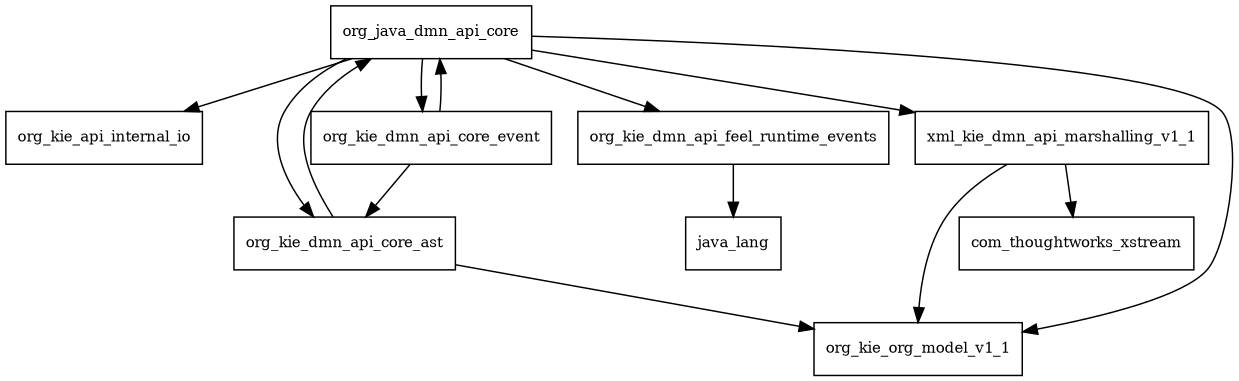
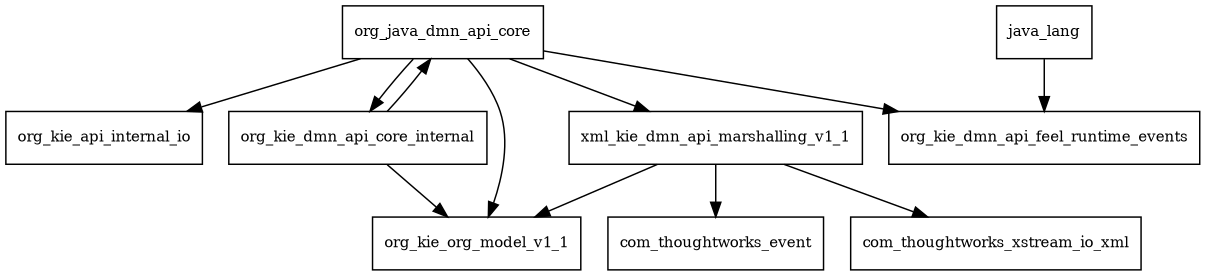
node "org_kie_dmn_api_core_event": removed
edge "org_kie_dmn_api_feel_runtime_events" -> "java_lang": reversed
node "org_kie_dmn_api_core_ast": label "org_kie_dmn_api_core_ast" -> "org_kie_dmn_api_core_internal"
node "com_thoughtworks_xstream_io_xml": added
node "com_thoughtworks_xstream": label "com_thoughtworks_xstream" -> "com_thoughtworks_event"
